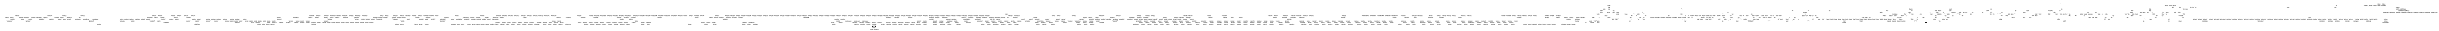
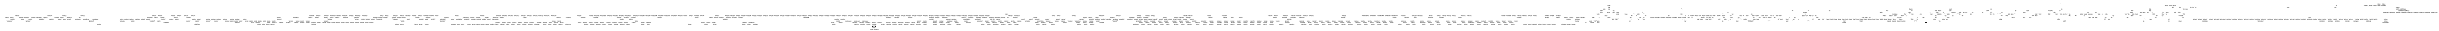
node "kernel-module-snd-aloop": removed
